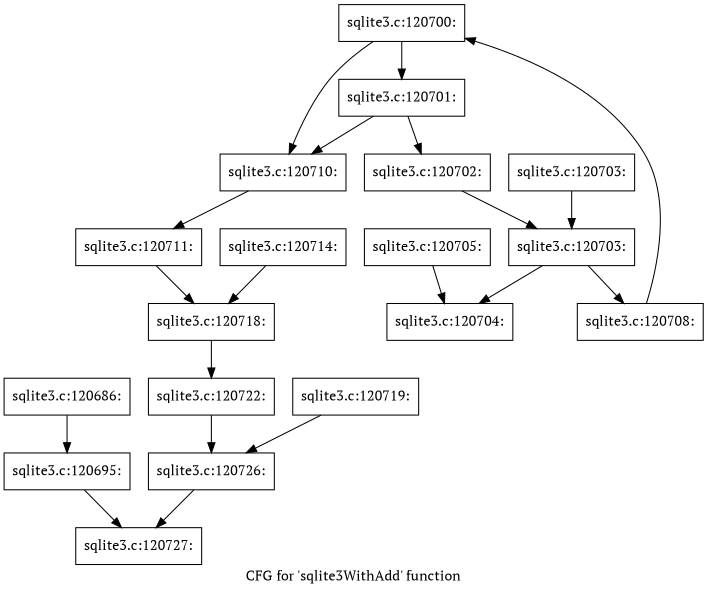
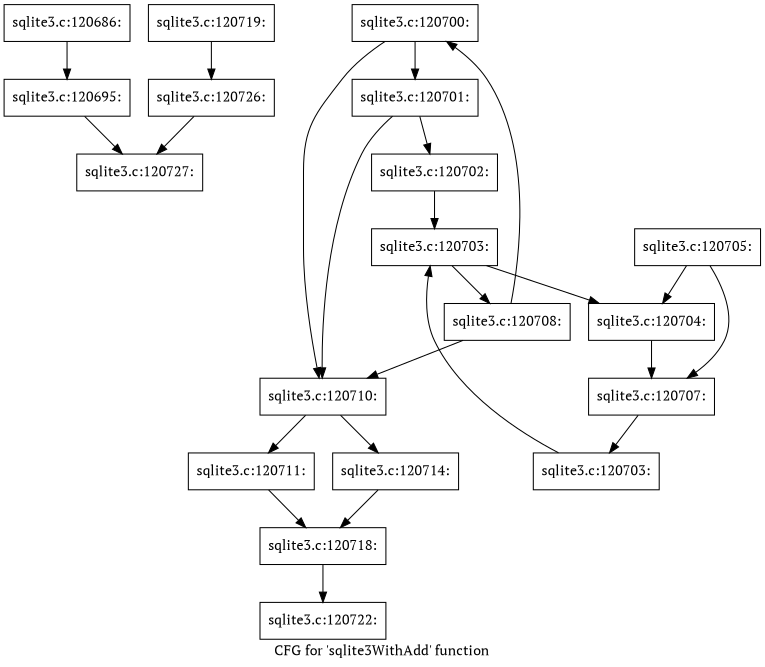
edge "sqlite3.c:120708:" -> "sqlite3.c:120710:": added
node "sqlite3.c:120707:": added
edge "sqlite3.c:120722:" -> "sqlite3.c:120726:": removed
edge "sqlite3.c:120710:" -> "sqlite3.c:120714:": added
